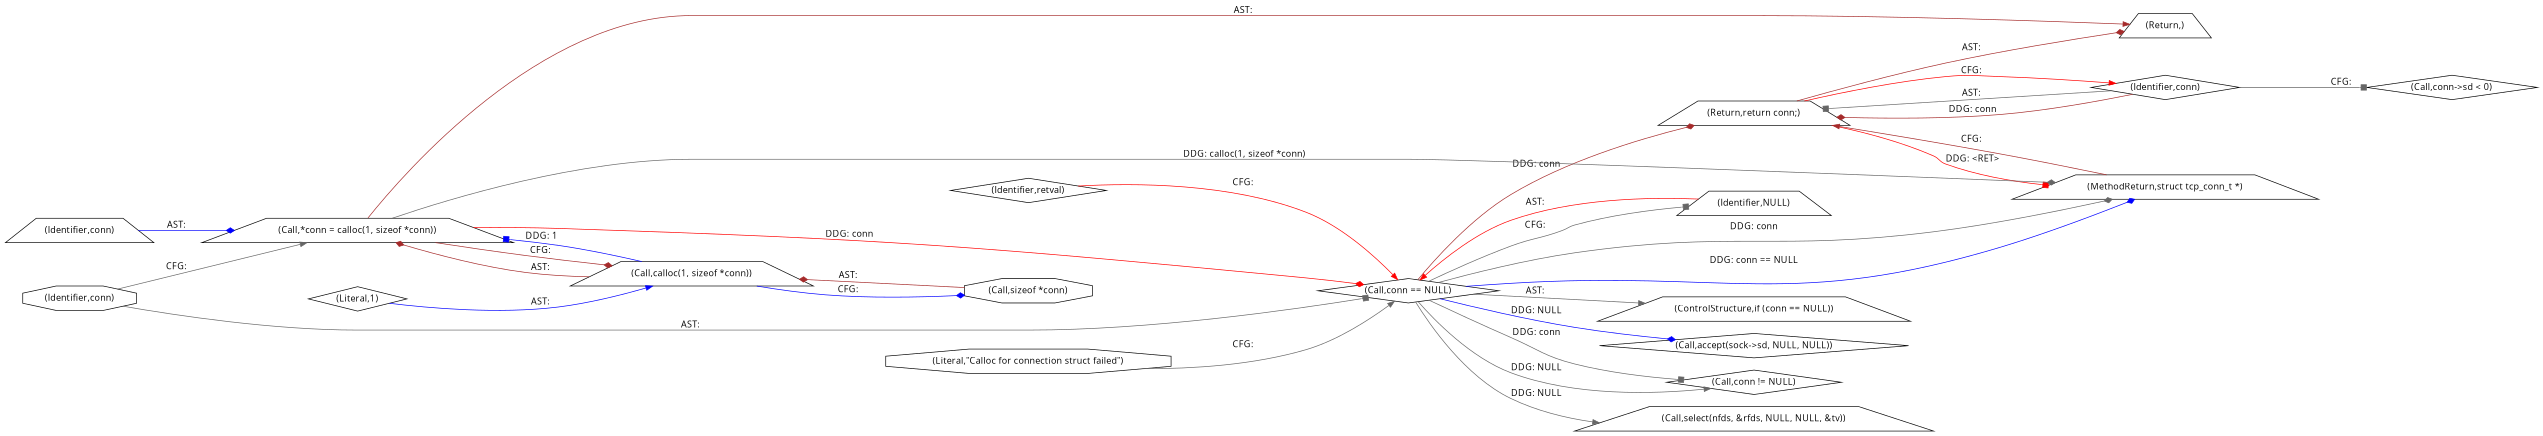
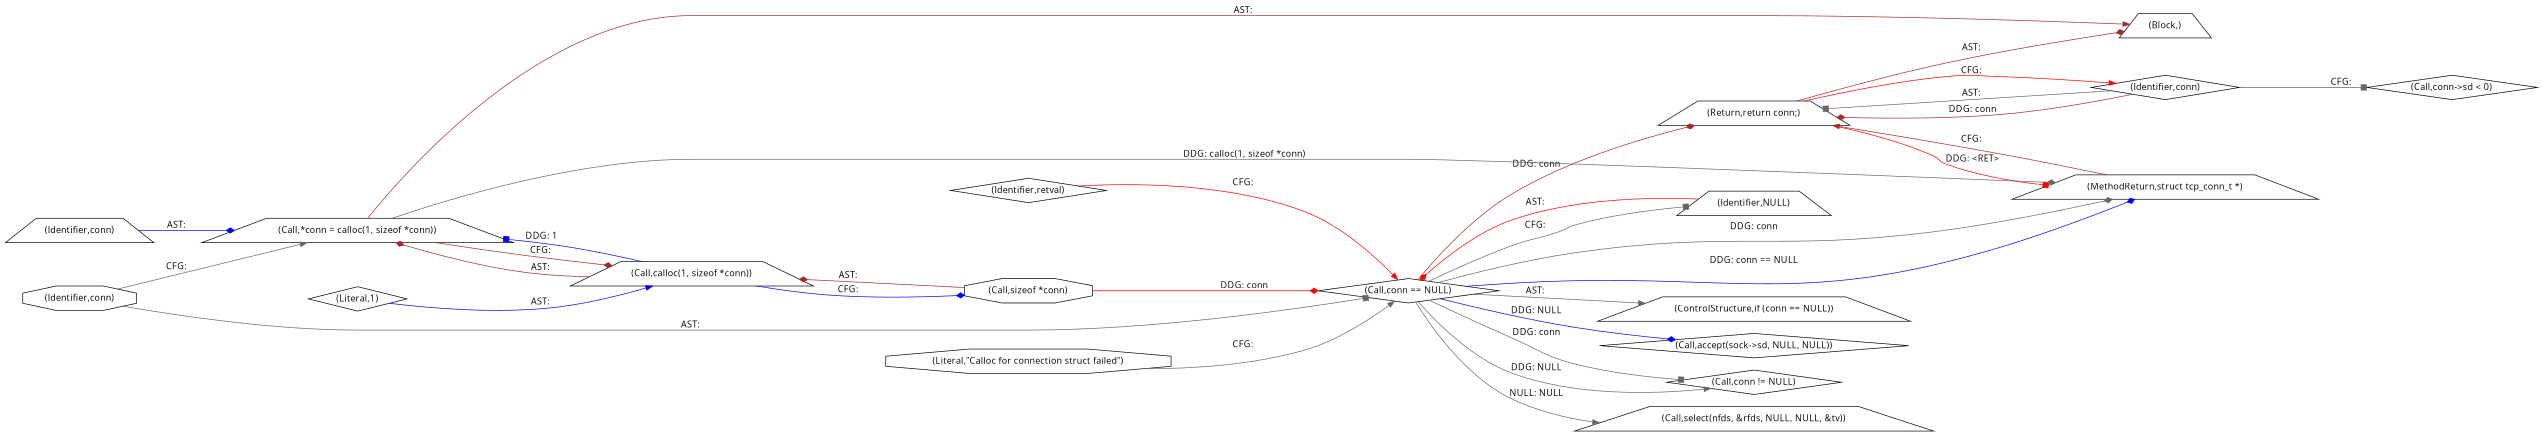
node "(Return,)": label "(Return,)" -> "(Block,)"
edge "(Identifier,NULL)" -> "(Call,conn == NULL)": arrowhead normal -> diamond
edge "(Call,*conn = calloc(1, sizeof *conn))" -> "(Call,conn == NULL)": now "(Call,sizeof *conn)" -> "(Call,conn == NULL)"
edge "(Call,conn == NULL)" -> "(Call,select(nfds, &rfds, NULL, NULL, &tv))": label "DDG: NULL" -> "NULL: NULL"
